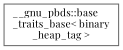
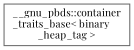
node "__gnu_pbds::base _traits_base< binary _heap_tag >": label "__gnu_pbds::base _traits_base< binary _heap_tag >" -> "__gnu_pbds::container _traits_base< binary _heap_tag >"
